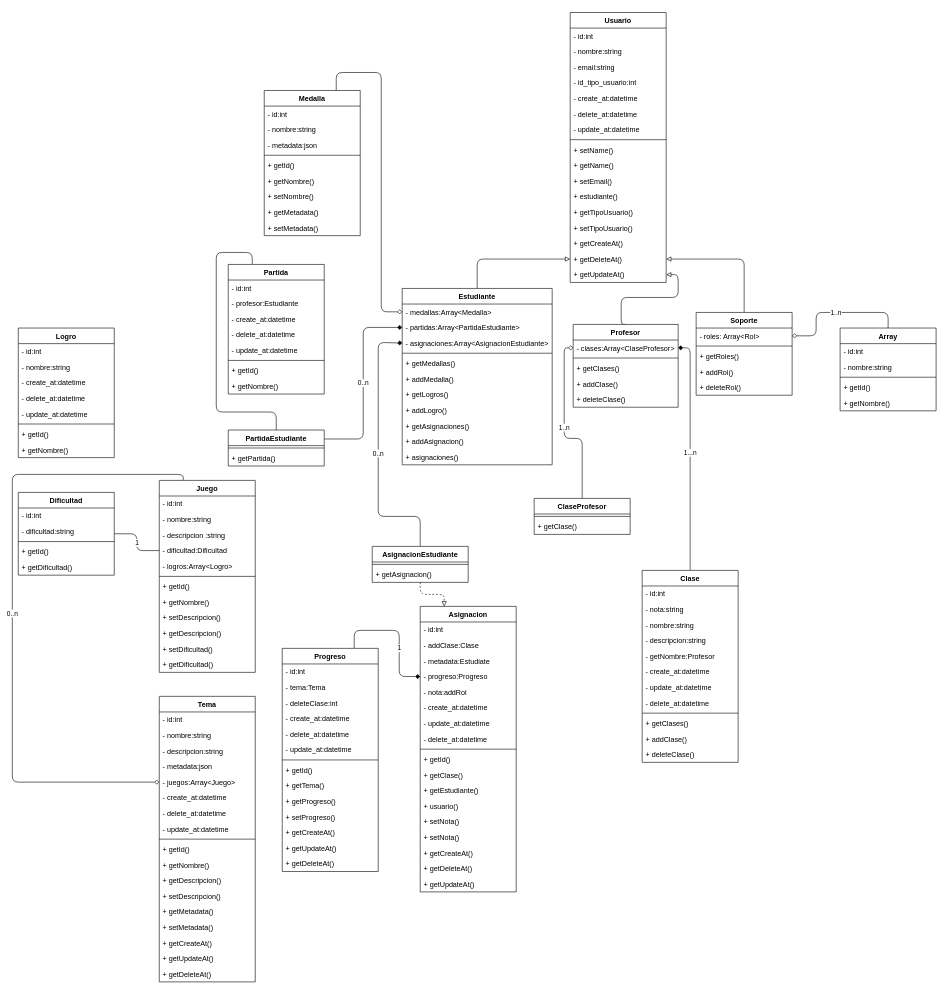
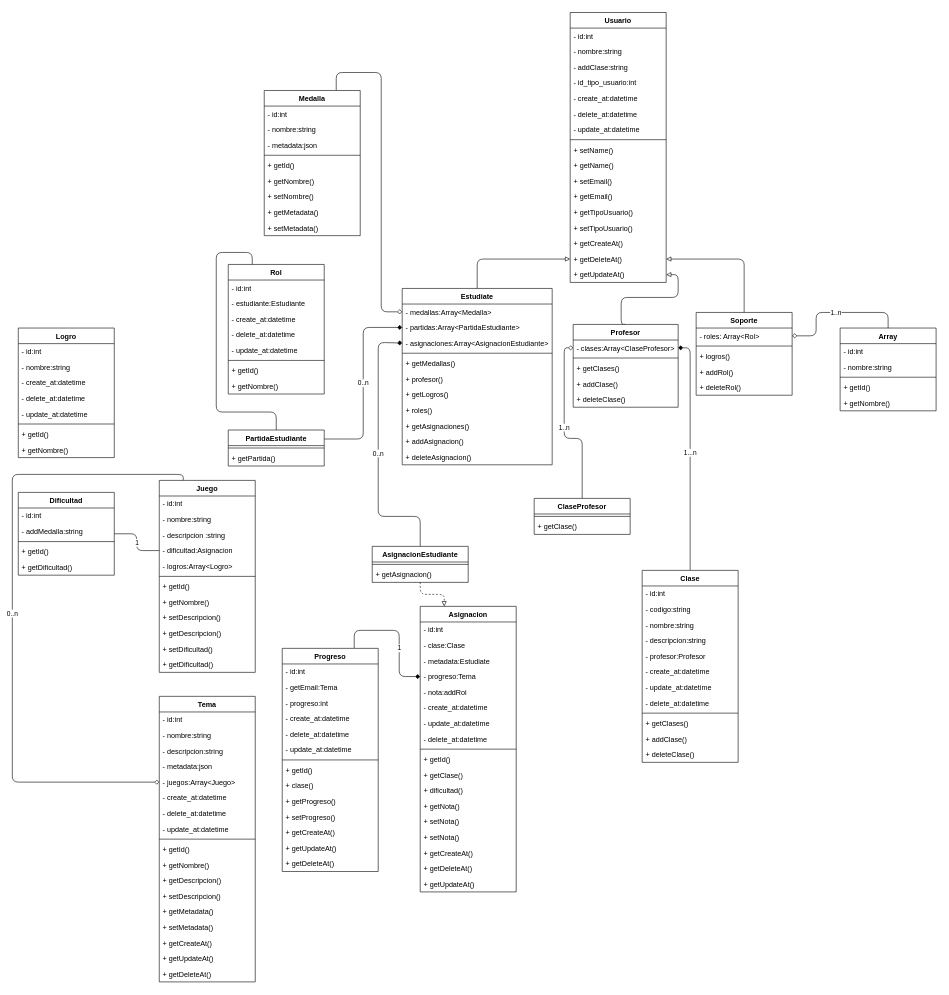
node "- email:string": label "- email:string" -> "- addClase:string"
node "+ estudiante()": label "+ estudiante()" -> "+ getEmail()"
node "Partida": label "Partida" -> "Rol"
node "Estudiante": label "Estudiante" -> "Estudiate"
node "- profesor:Estudiante": label "- profesor:Estudiante" -> "- estudiante:Estudiante"
node "+ getRoles()": label "+ getRoles()" -> "+ logros()"
node "+ addMedalla()": label "+ addMedalla()" -> "+ profesor()"
node "+ addLogro()": label "+ addLogro()" -> "+ roles()"
node "+ asignaciones()": label "+ asignaciones()" -> "+ deleteAsignacion()"
node "- dificultad:string": label "- dificultad:string" -> "- addMedalla:string"
node "- dificultad:Dificultad": label "- dificultad:Dificultad" -> "- dificultad:Asignacion"
node "- nota:string": label "- nota:string" -> "- codigo:string"
node "- addClase:Clase": label "- addClase:Clase" -> "- clase:Clase"
node "- getNombre:Profesor": label "- getNombre:Profesor" -> "- profesor:Profesor"
node "- progreso:Progreso": label "- progreso:Progreso" -> "- progreso:Tema"
node "- tema:Tema": label "- tema:Tema" -> "- getEmail:Tema"
node "- deleteClase:int": label "- deleteClase:int" -> "- progreso:int"
node "+ getTema()": label "+ getTema()" -> "+ clase()"
node "+ getEstudiante()": label "+ getEstudiante()" -> "+ dificultad()"
node "+ usuario()": label "+ usuario()" -> "+ getNota()"
